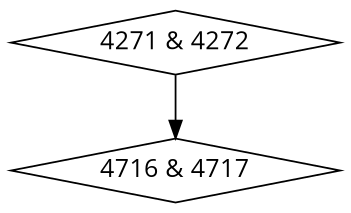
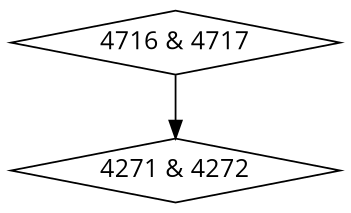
edge "4271 & 4272" -> "4716 & 4717": reversed
